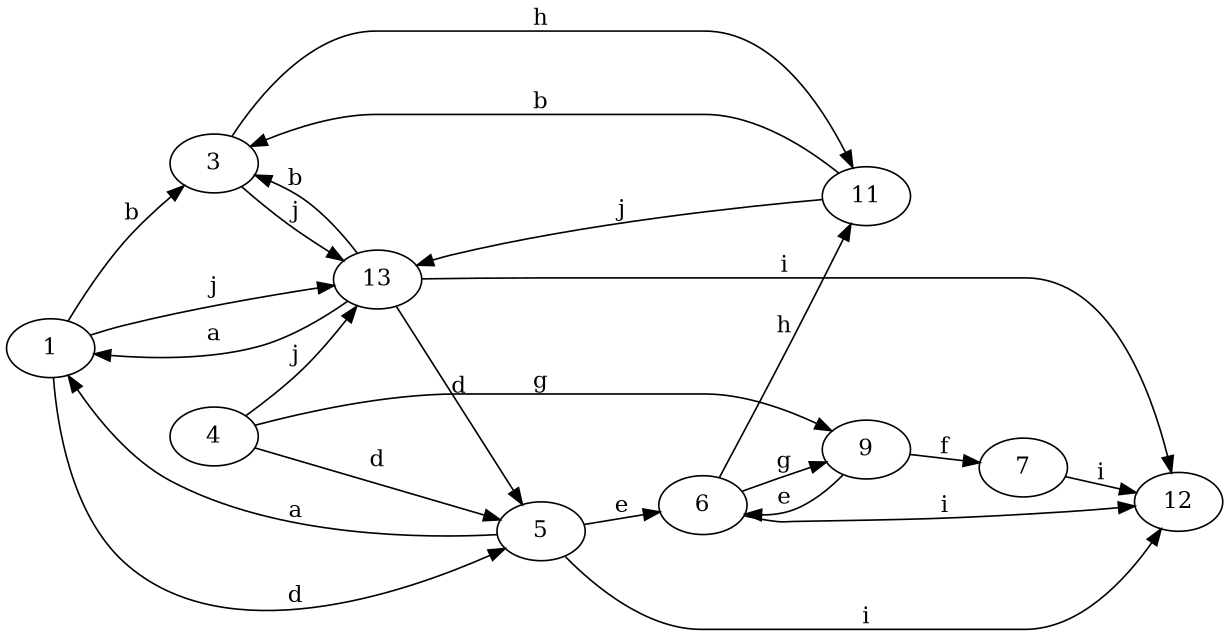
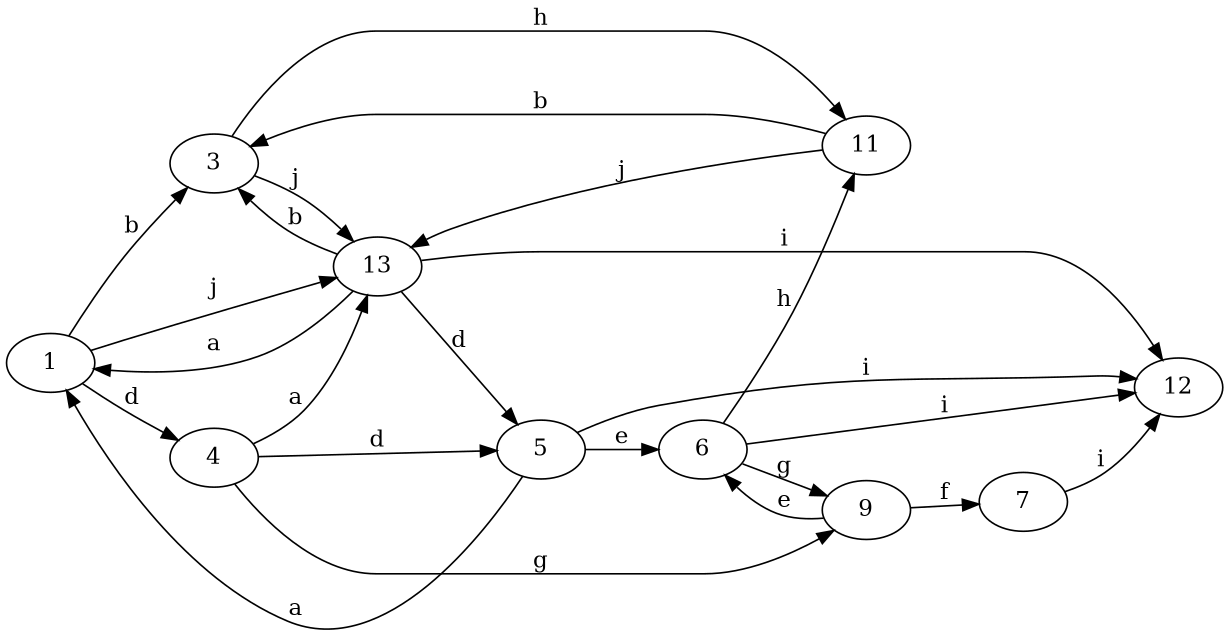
edge "4" -> "13": label "j" -> "a"
edge "1" -> "5": now "1" -> "4"
